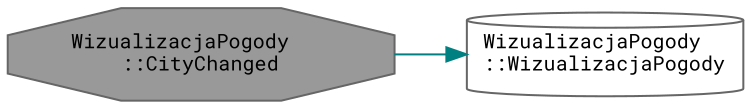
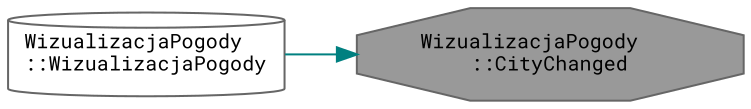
edge "WizualizacjaPogody ::CityChanged" -> "WizualizacjaPogody ::WizualizacjaPogody": reversed
